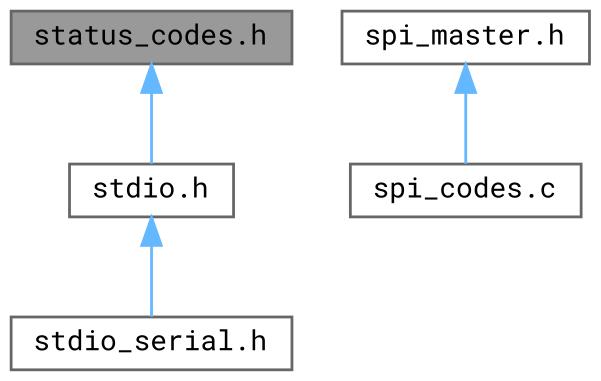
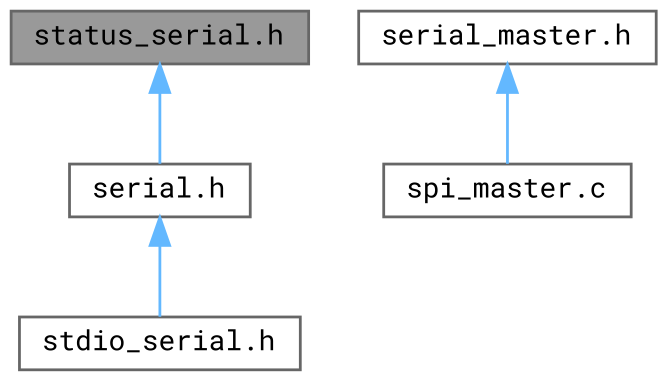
node "status_codes.h": label "status_codes.h" -> "status_serial.h"
node "spi_master.h": label "spi_master.h" -> "serial_master.h"
node "stdio.h": label "stdio.h" -> "serial.h"
node "spi_codes.c": label "spi_codes.c" -> "spi_master.c"
